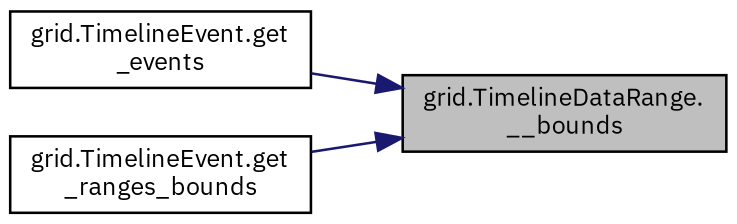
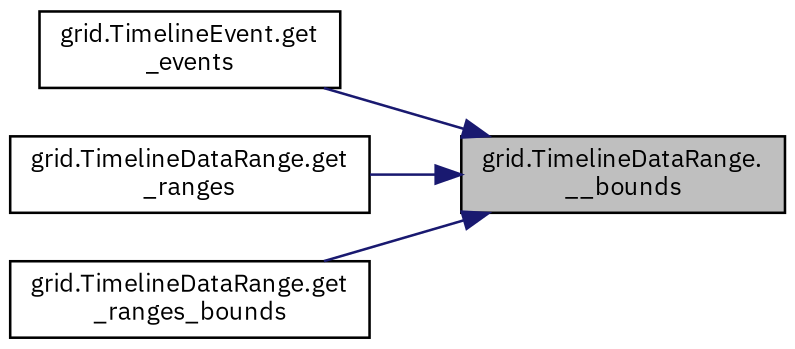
node "grid.TimelineEvent.get _ranges_bounds": label "grid.TimelineEvent.get _ranges_bounds" -> "grid.TimelineDataRange.get _ranges_bounds"
node "grid.TimelineDataRange.get _ranges": added
